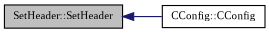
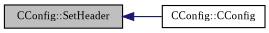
node "SetHeader::SetHeader": label "SetHeader::SetHeader" -> "CConfig::SetHeader"
